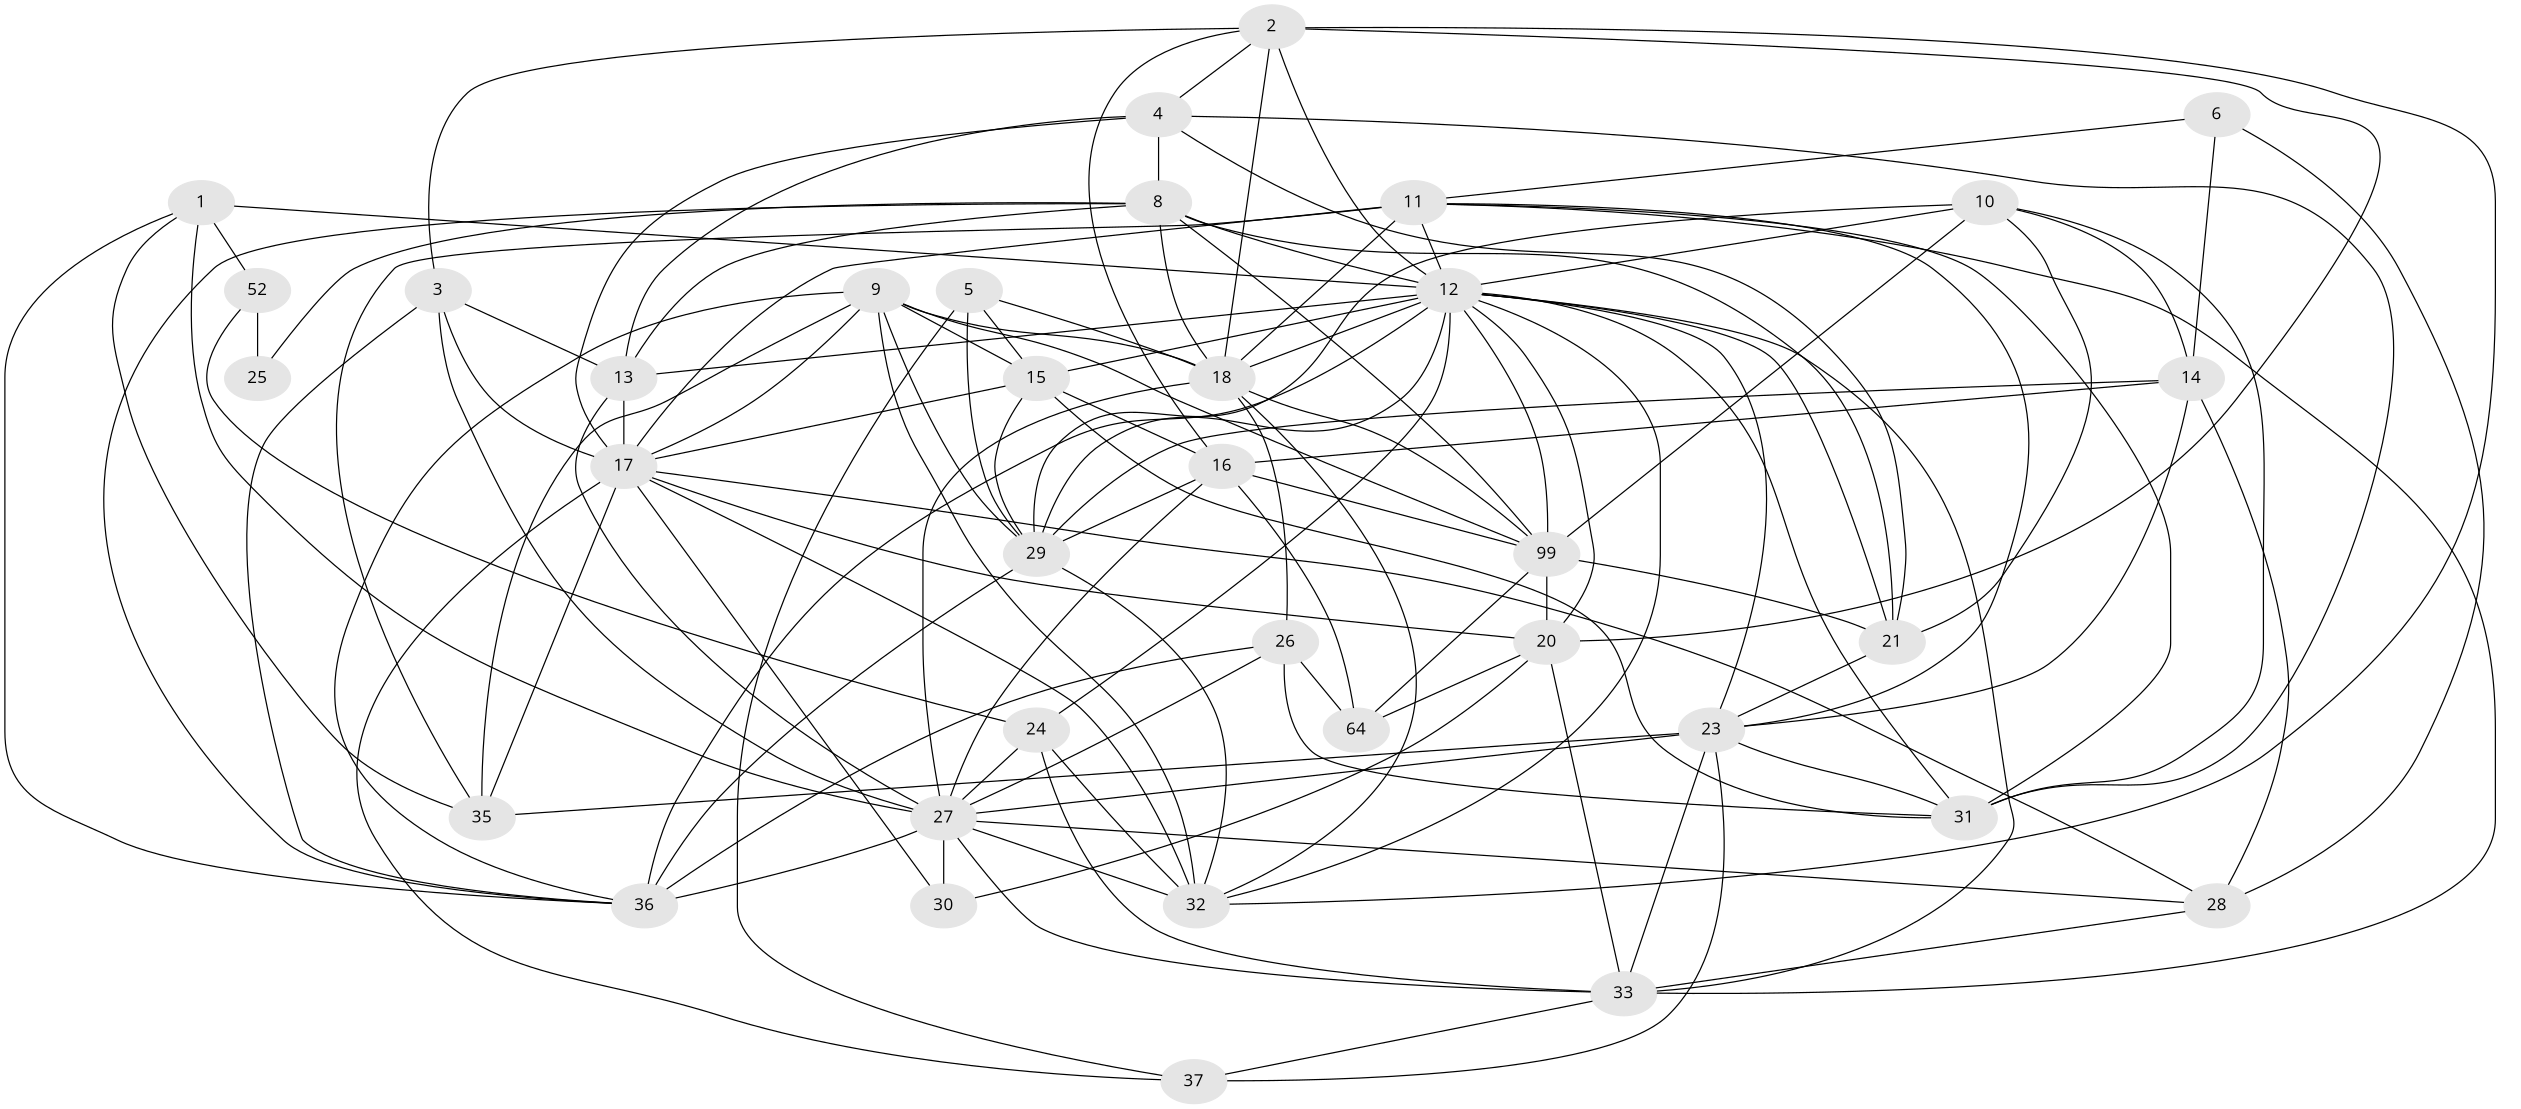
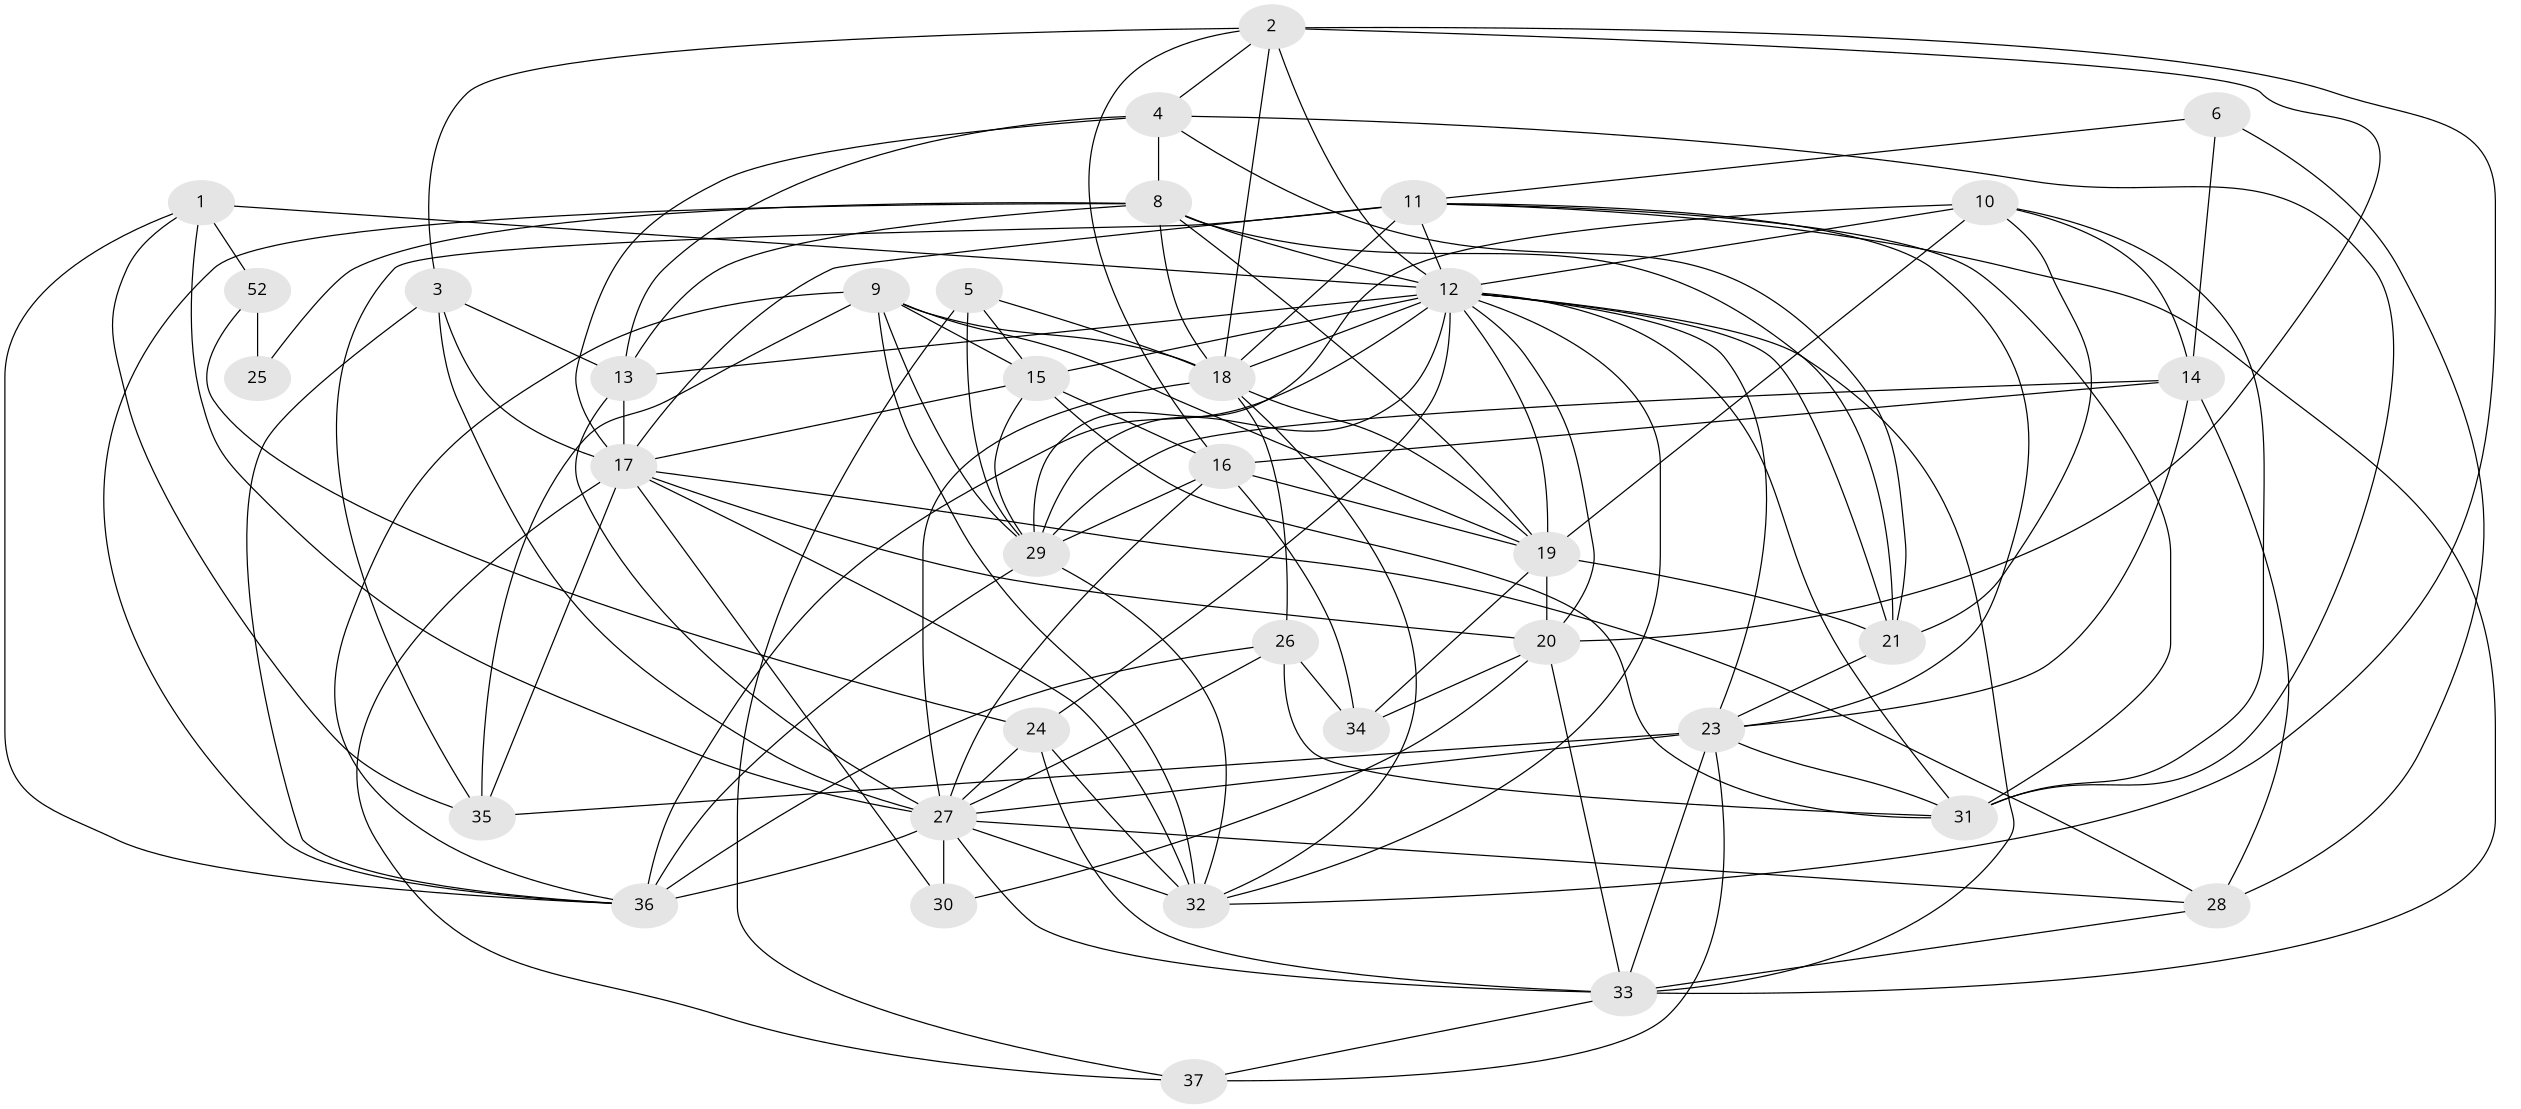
edge "9" -- "17": removed
node "99": label "99" -> "19"
node "64": label "64" -> "34"
